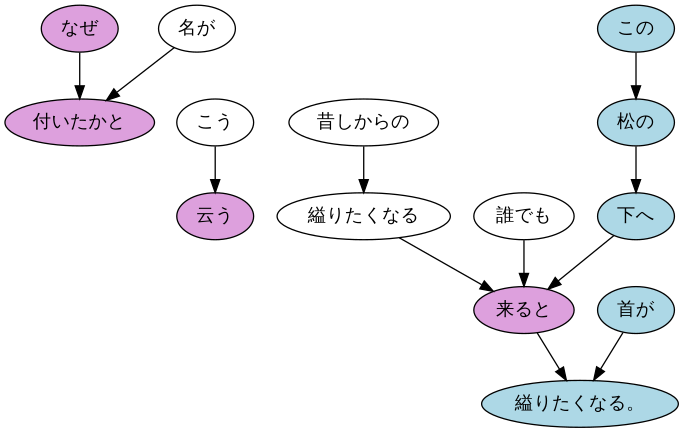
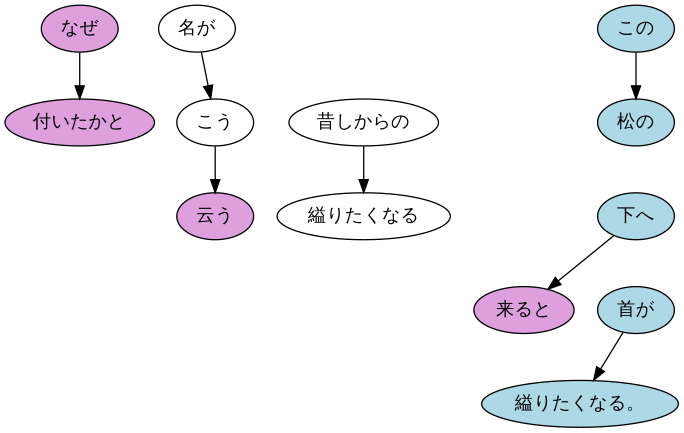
edge "名が" -> "付いたかと": now "名が" -> "こう"
edge "松の" -> "下へ": removed
node "誰でも": removed
edge "縊りたくなる" -> "来ると": removed
edge "来ると" -> "縊りたくなる。": removed
